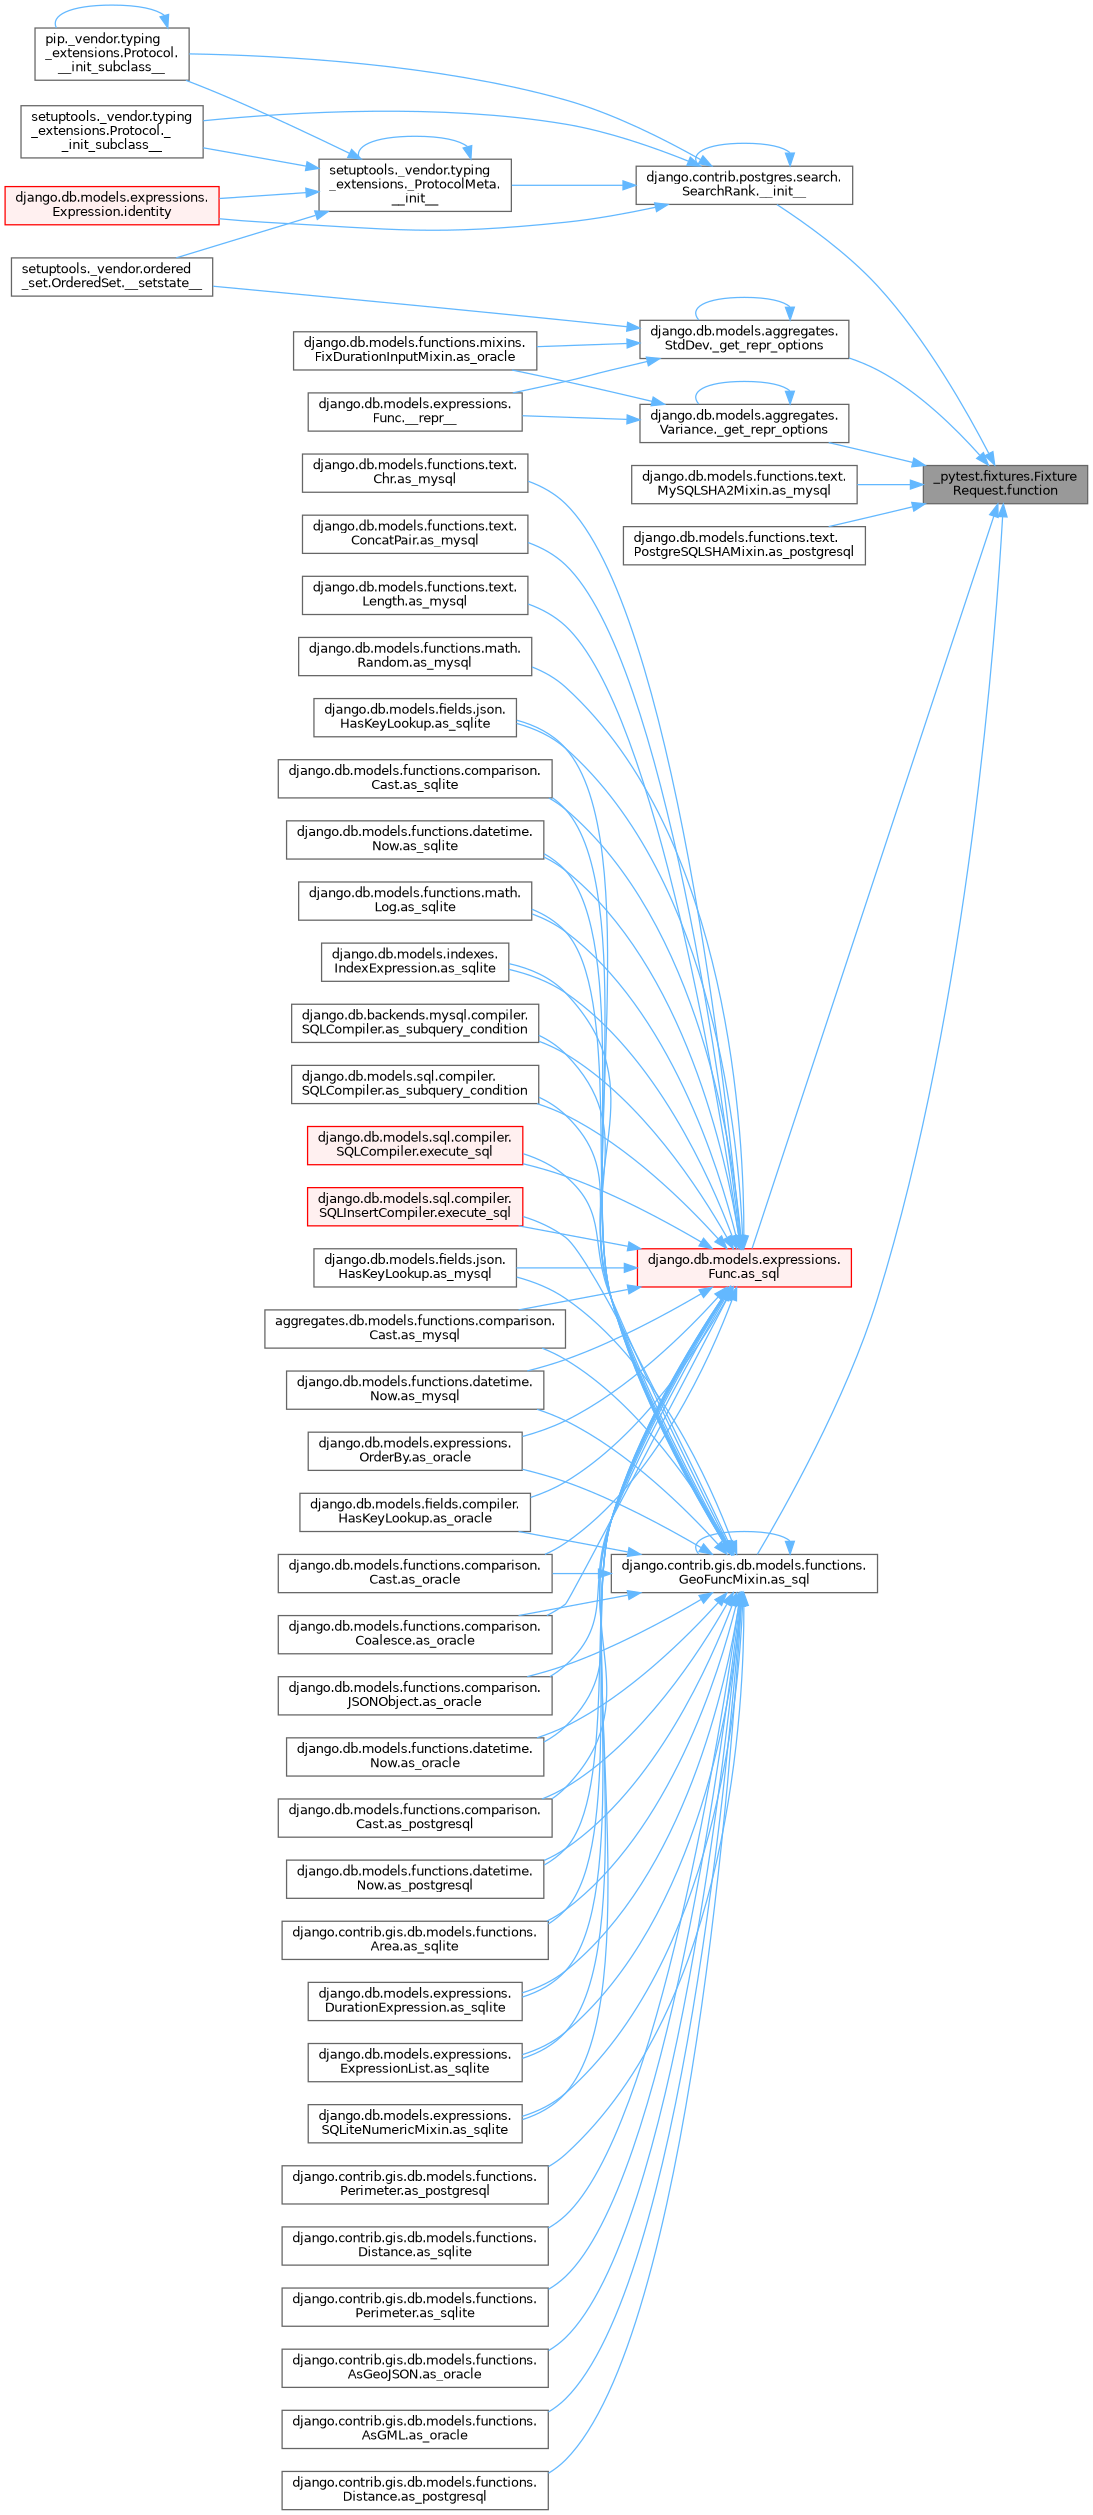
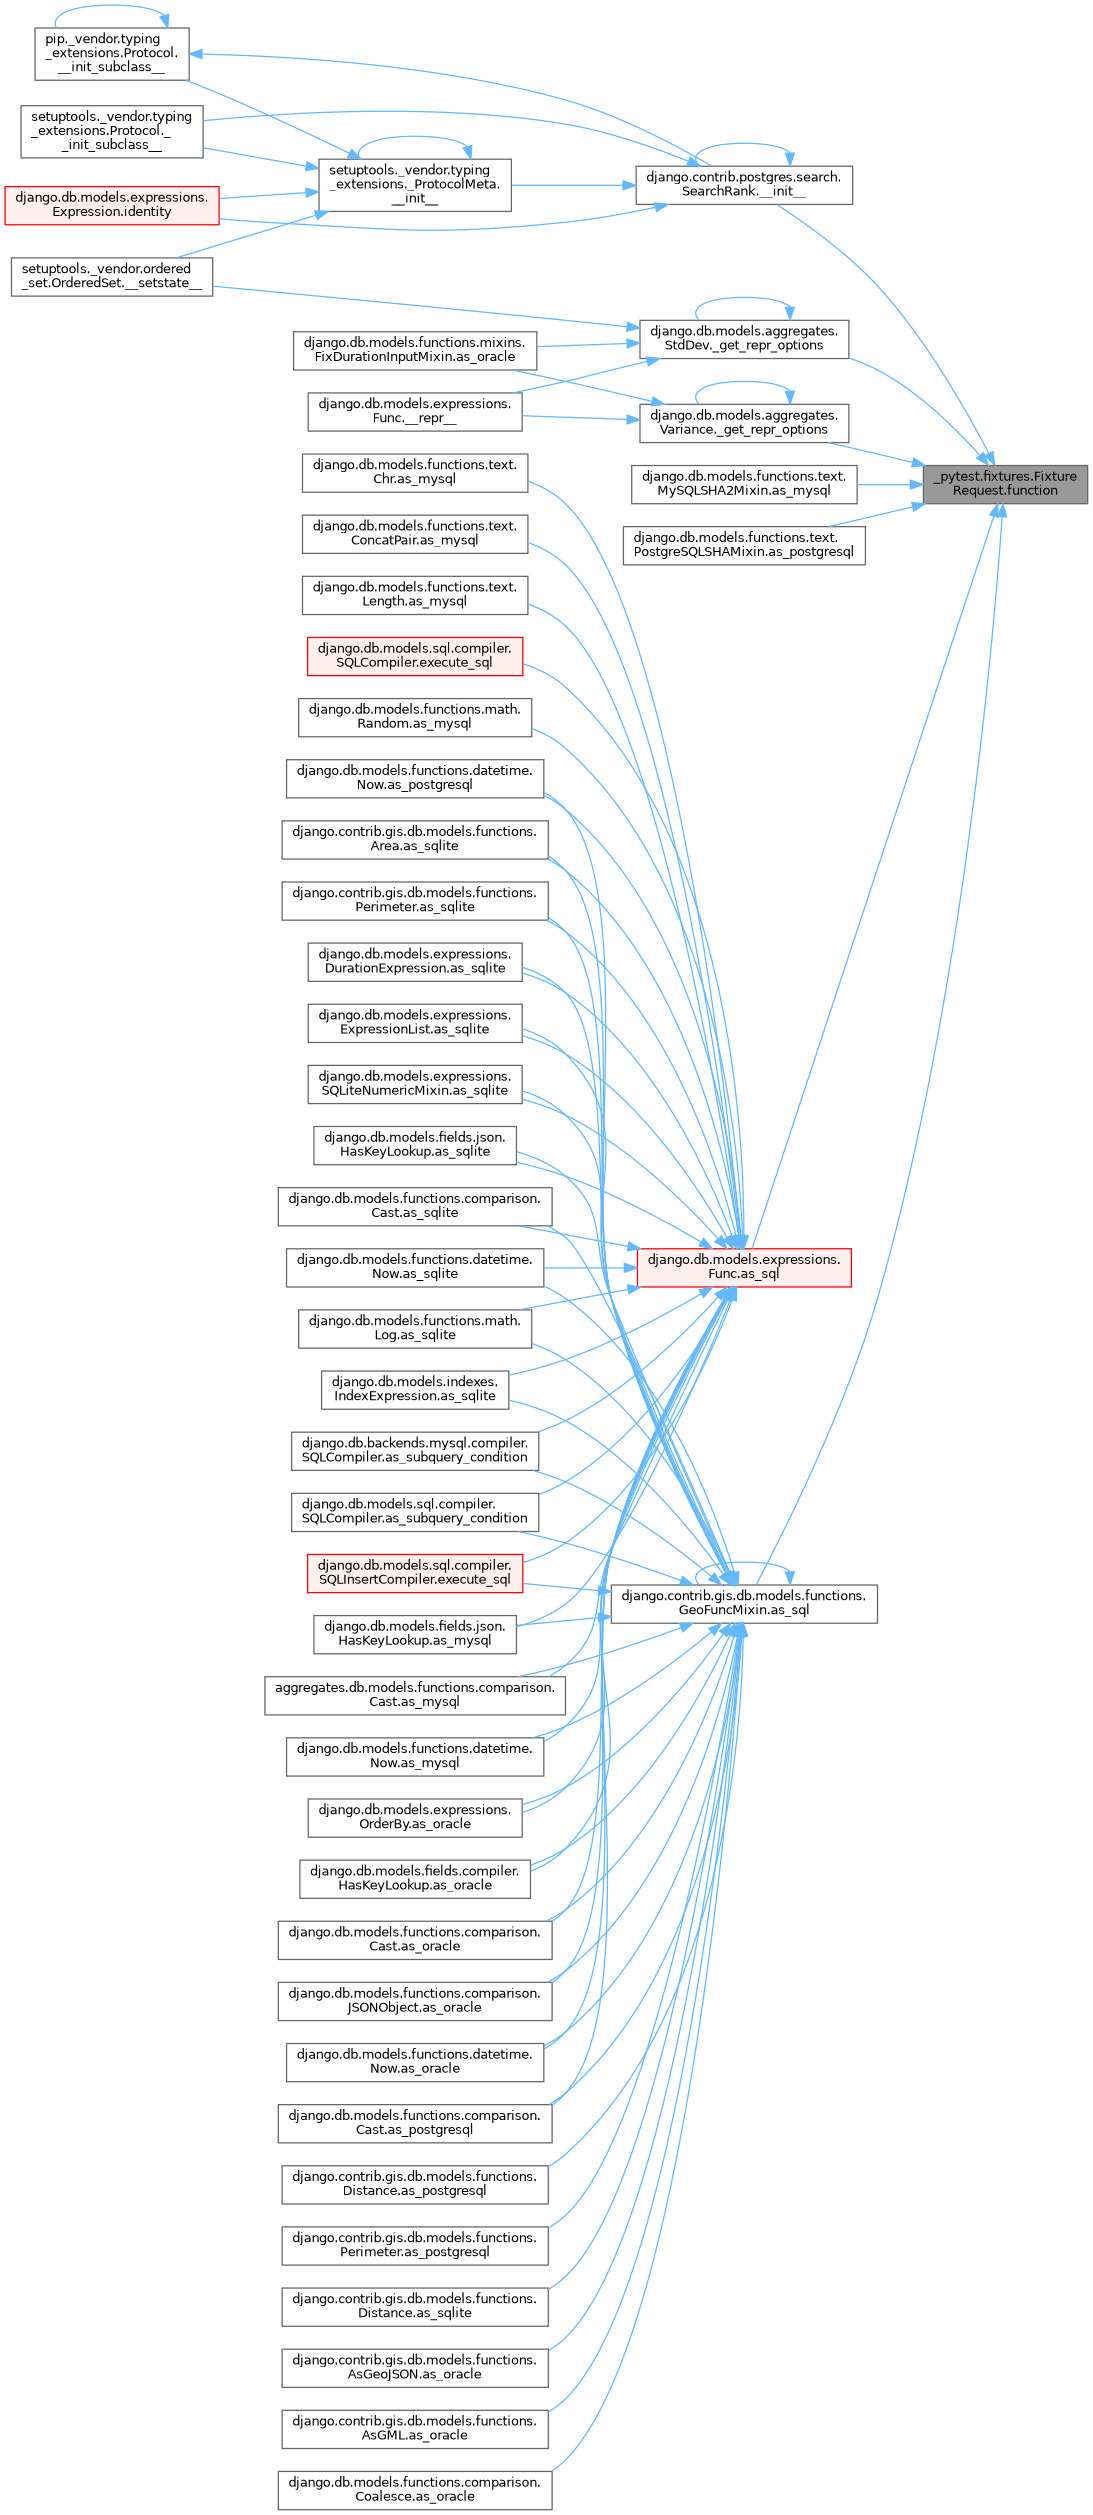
edge "pip._vendor.typing _extensions.Protocol. __init_subclass__" -> "django.contrib.postgres.search. SearchRank.__init__": reversed
edge "django.db.models.sql.compiler. SQLCompiler.execute_sql" -> "django.contrib.gis.db.models.functions. GeoFuncMixin.as_sql": removed
edge "django.db.models.functions.comparison. Coalesce.as_oracle" -> "django.db.models.expressions. Func.as_sql": now "django.contrib.gis.db.models.functions. Perimeter.as_sqlite" -> "django.db.models.expressions. Func.as_sql"
